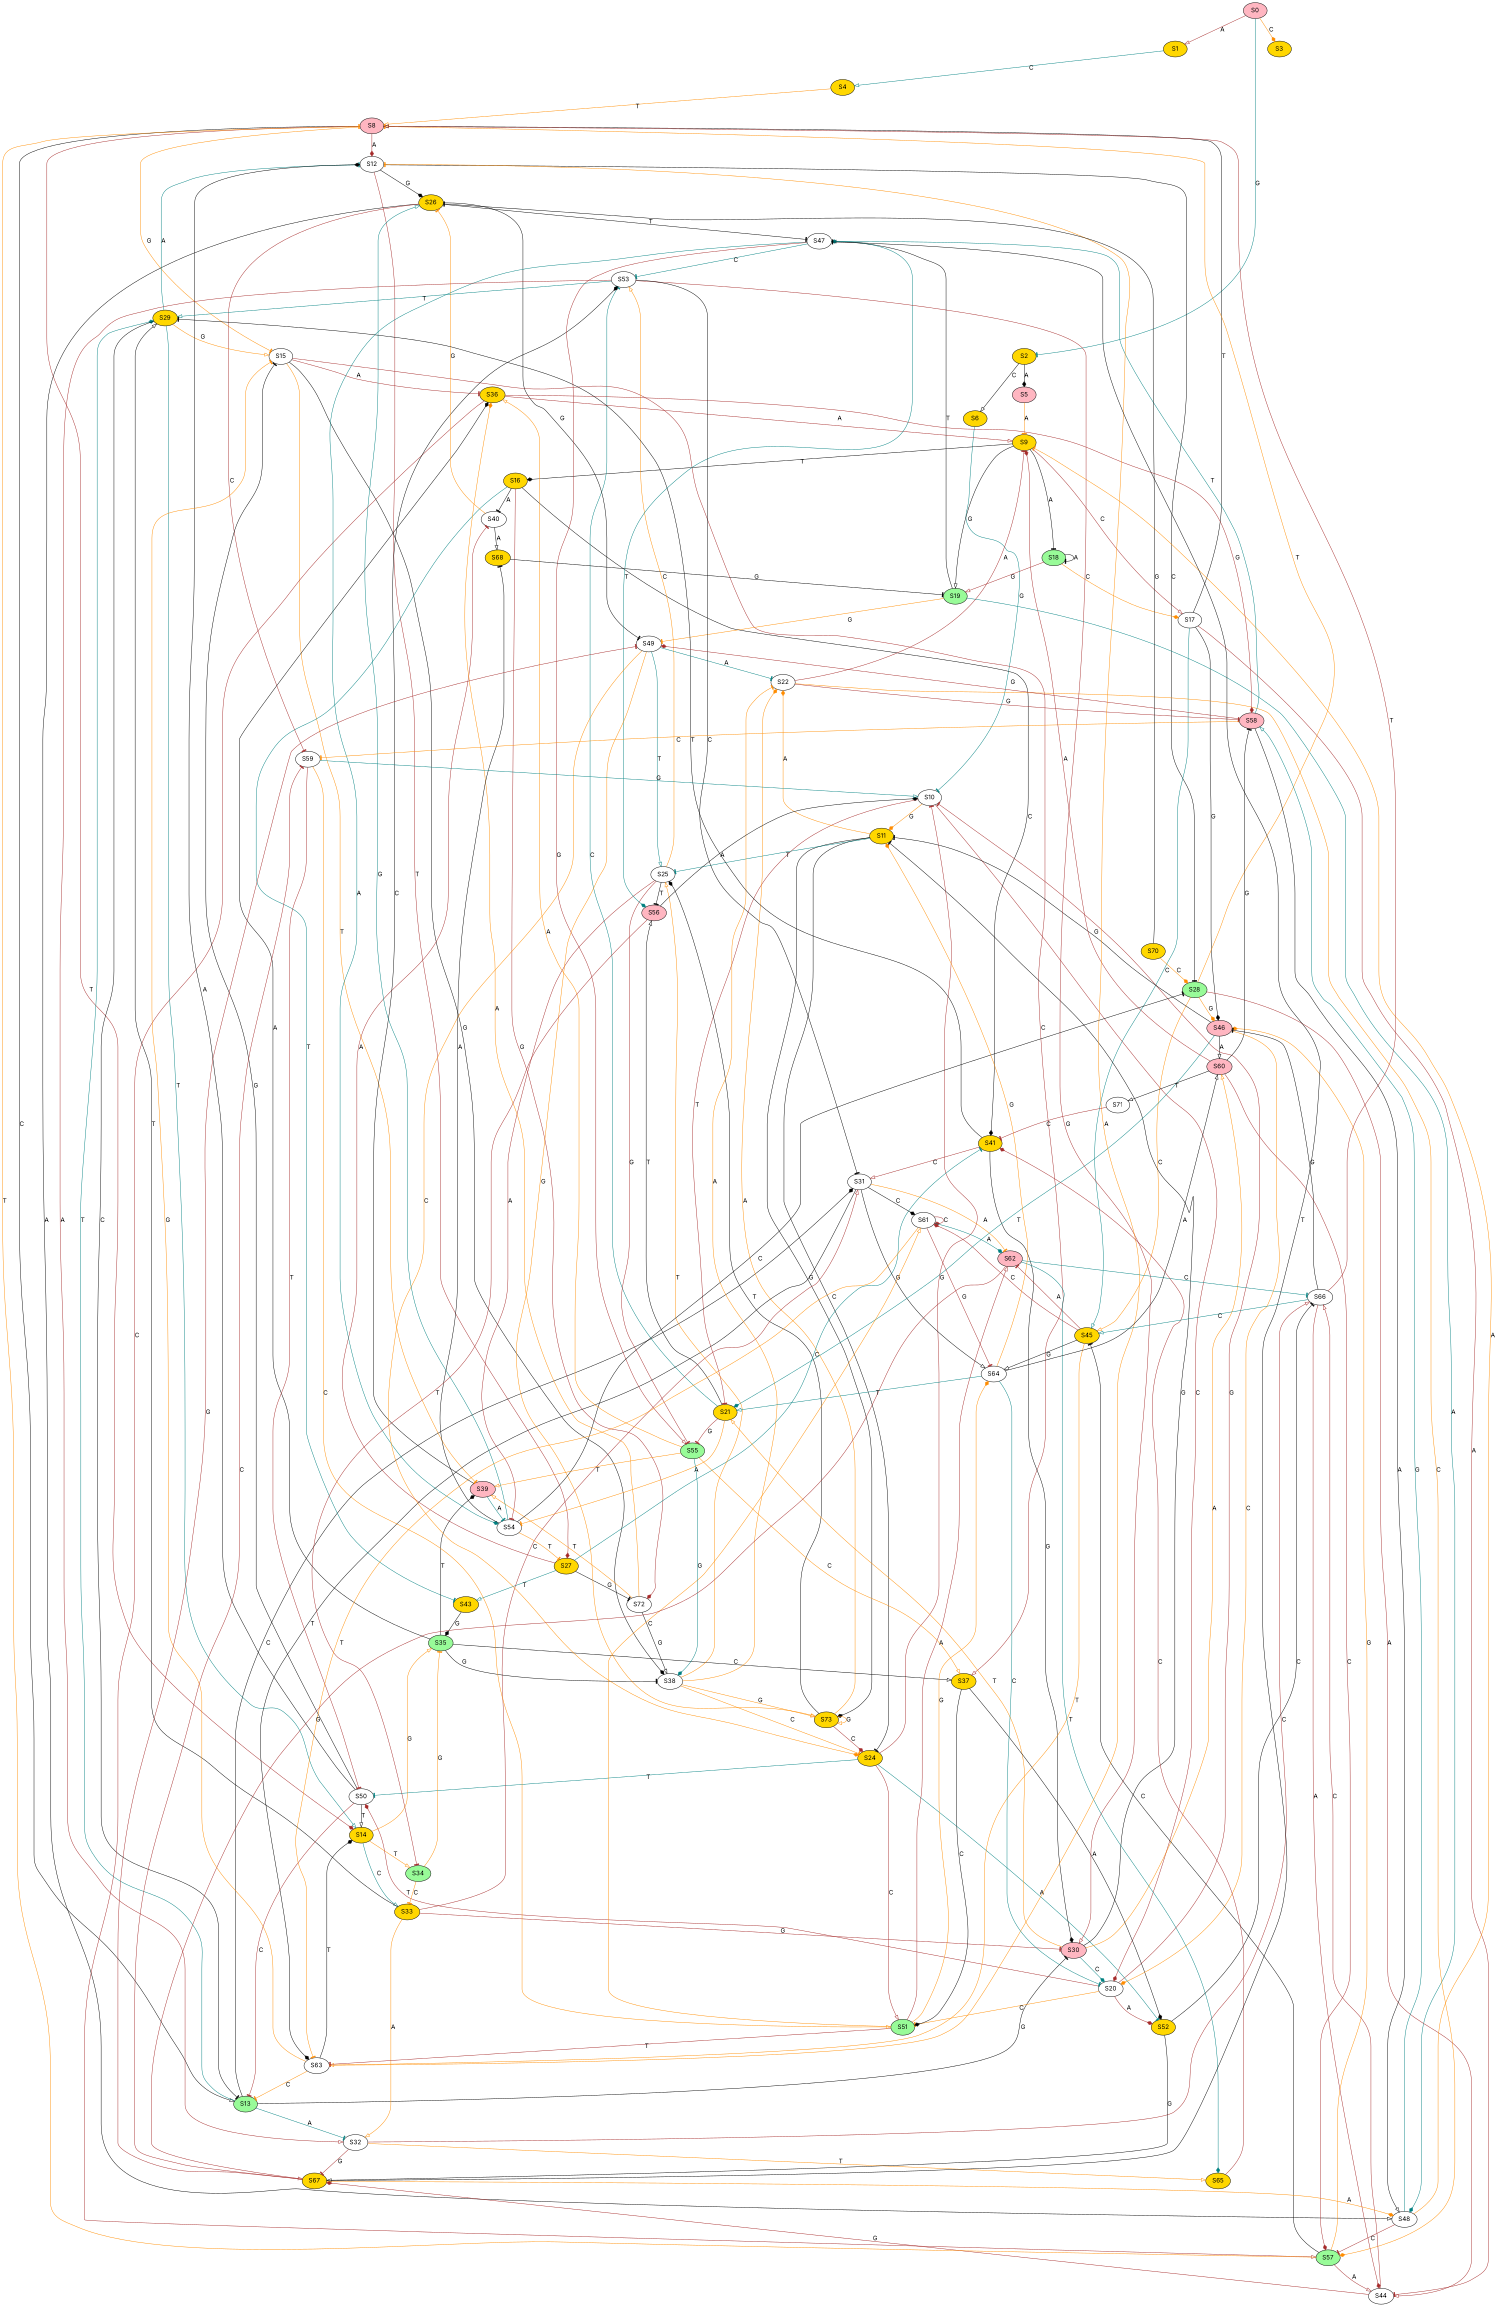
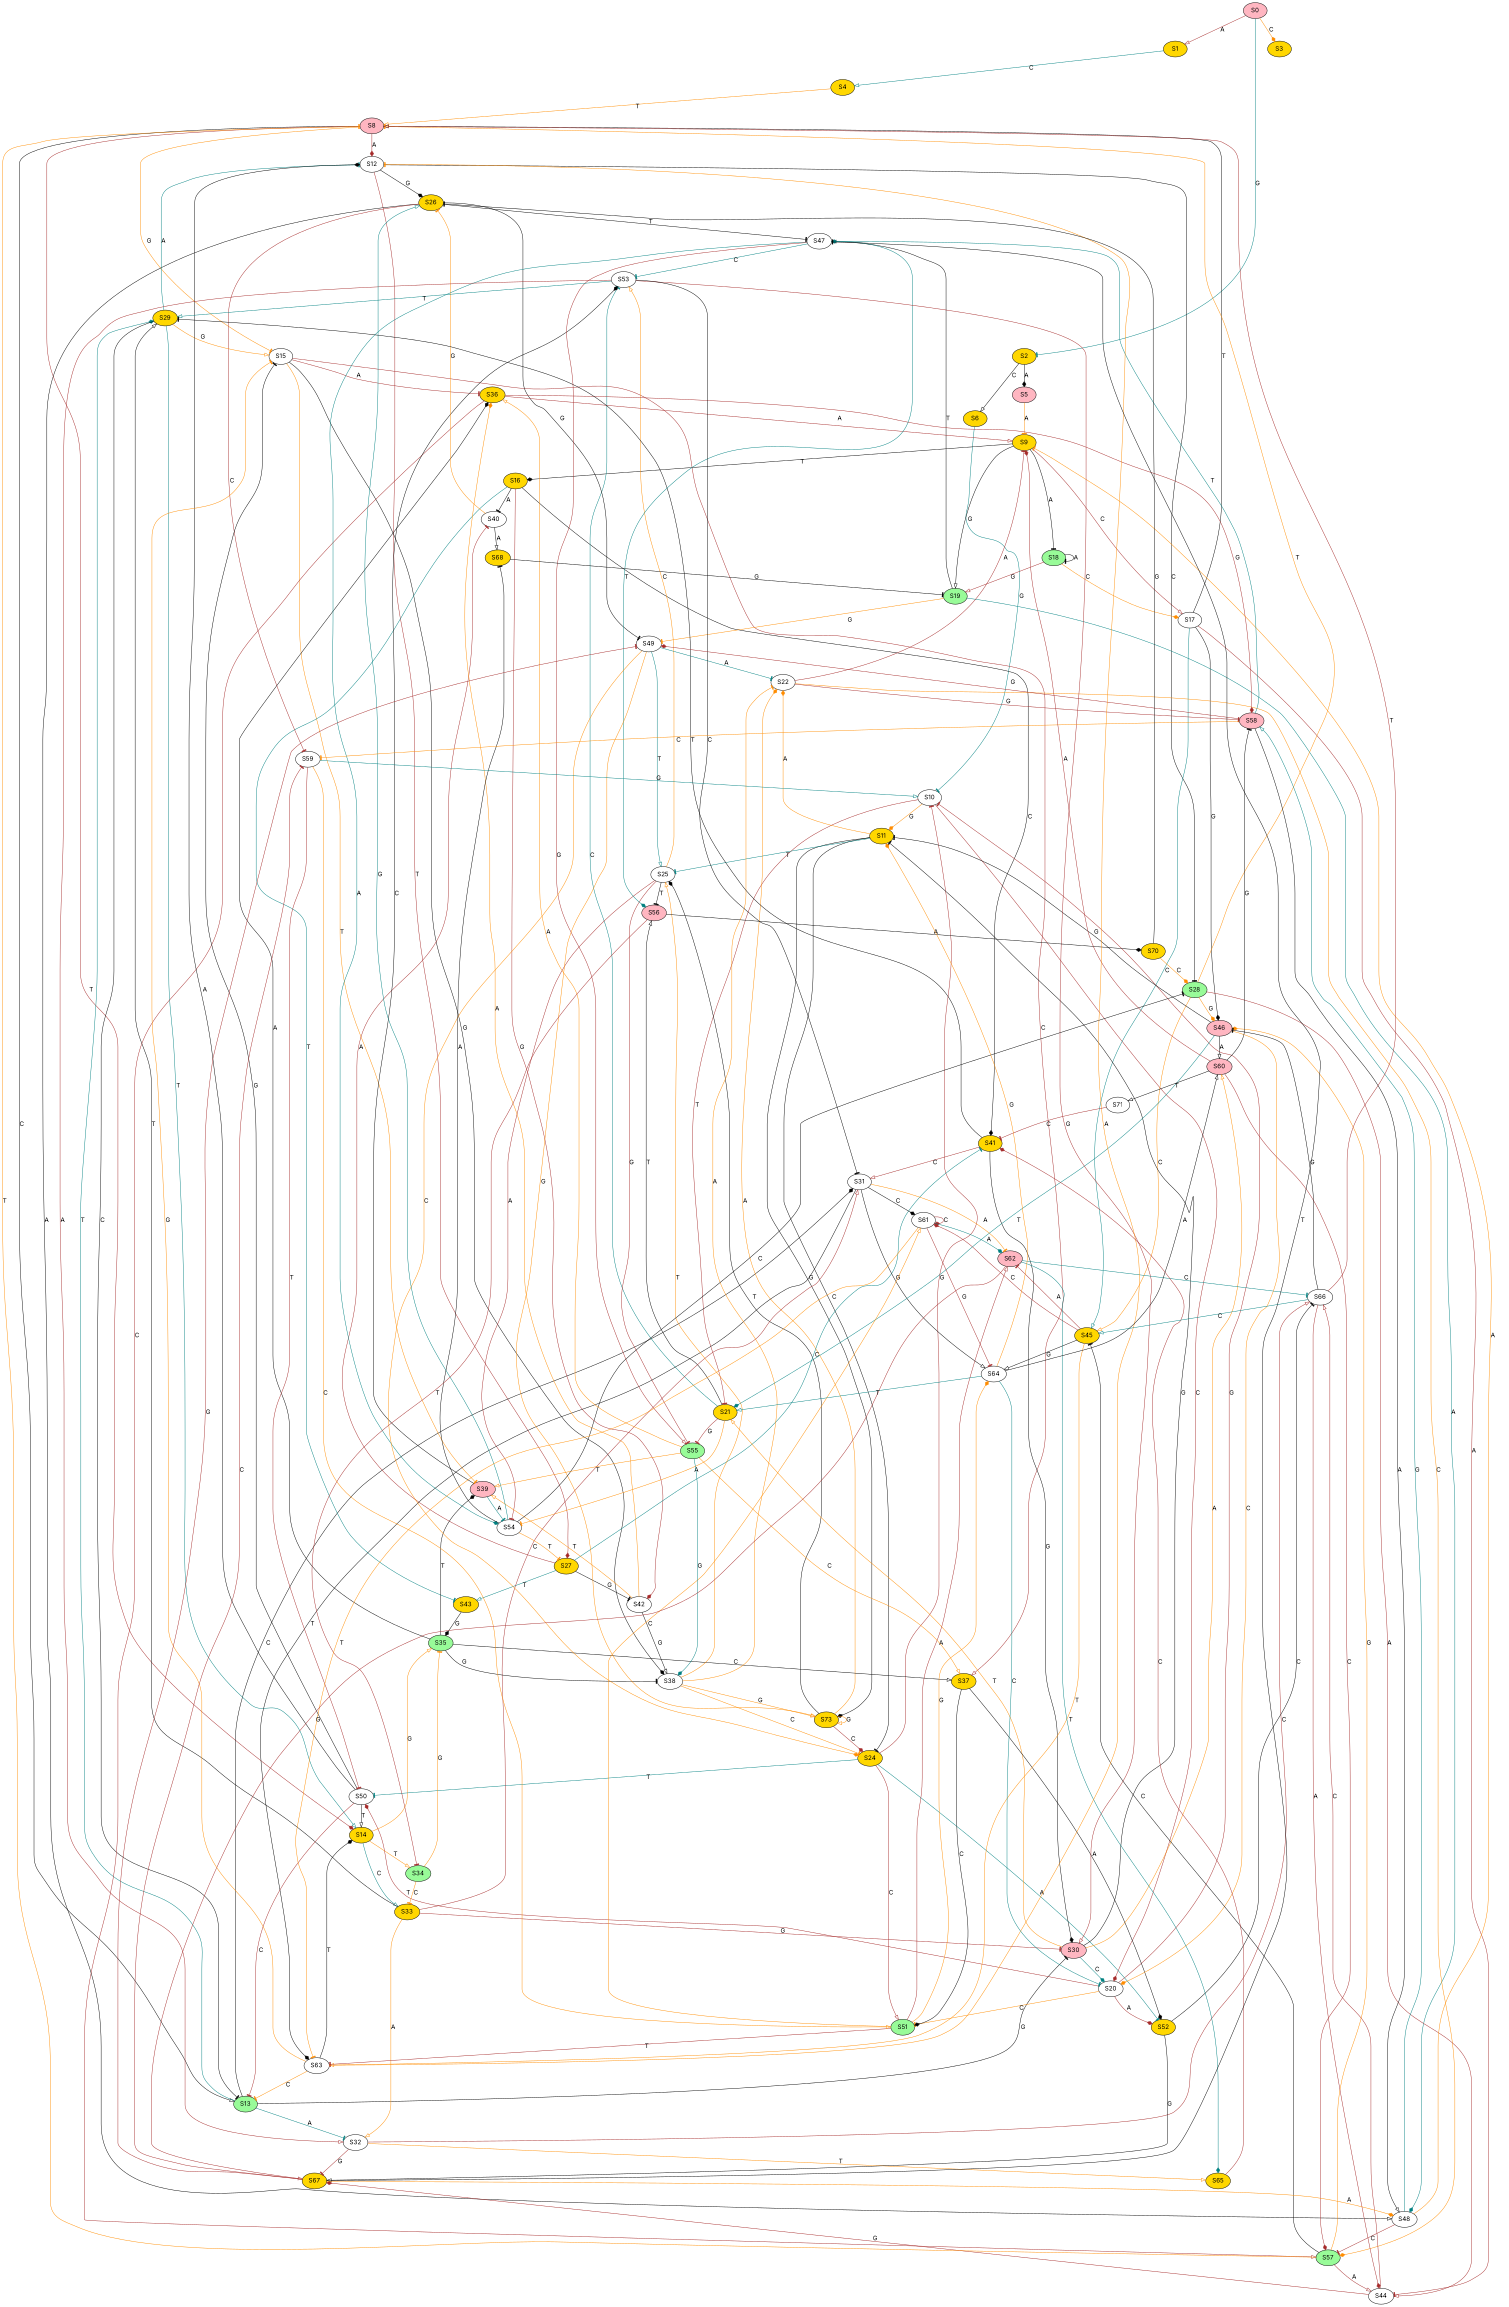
edge "S56" -> "S10": now "S56" -> "S70"
node "S72": label "S72" -> "S42"
